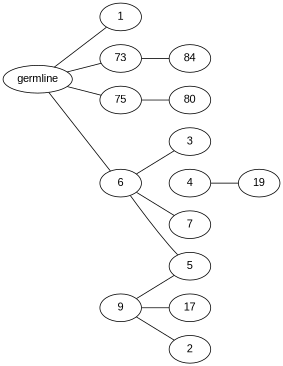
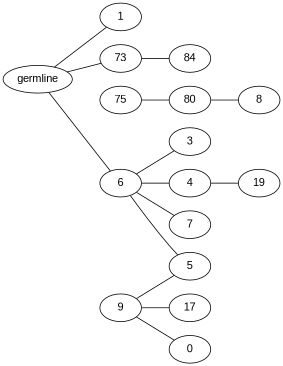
edge "germline" -- "75": removed
node "8": added
edge "6" -- "4": added
node "2": label "2" -> "0"
